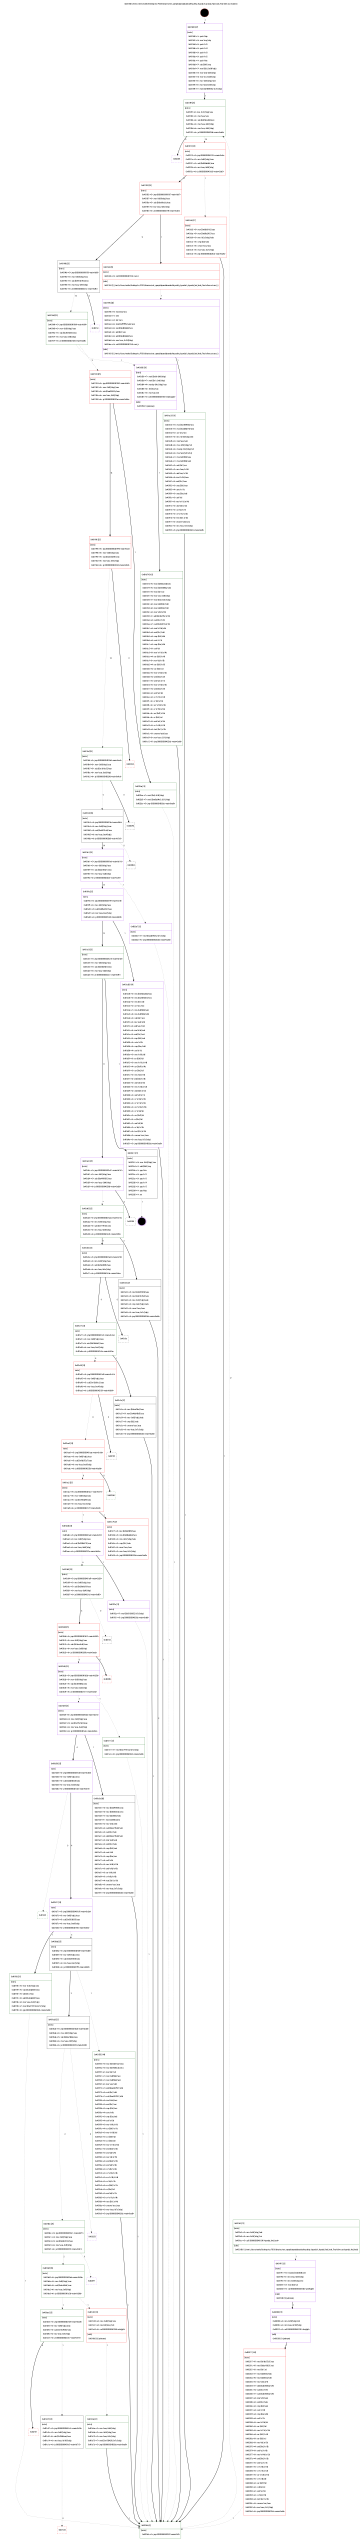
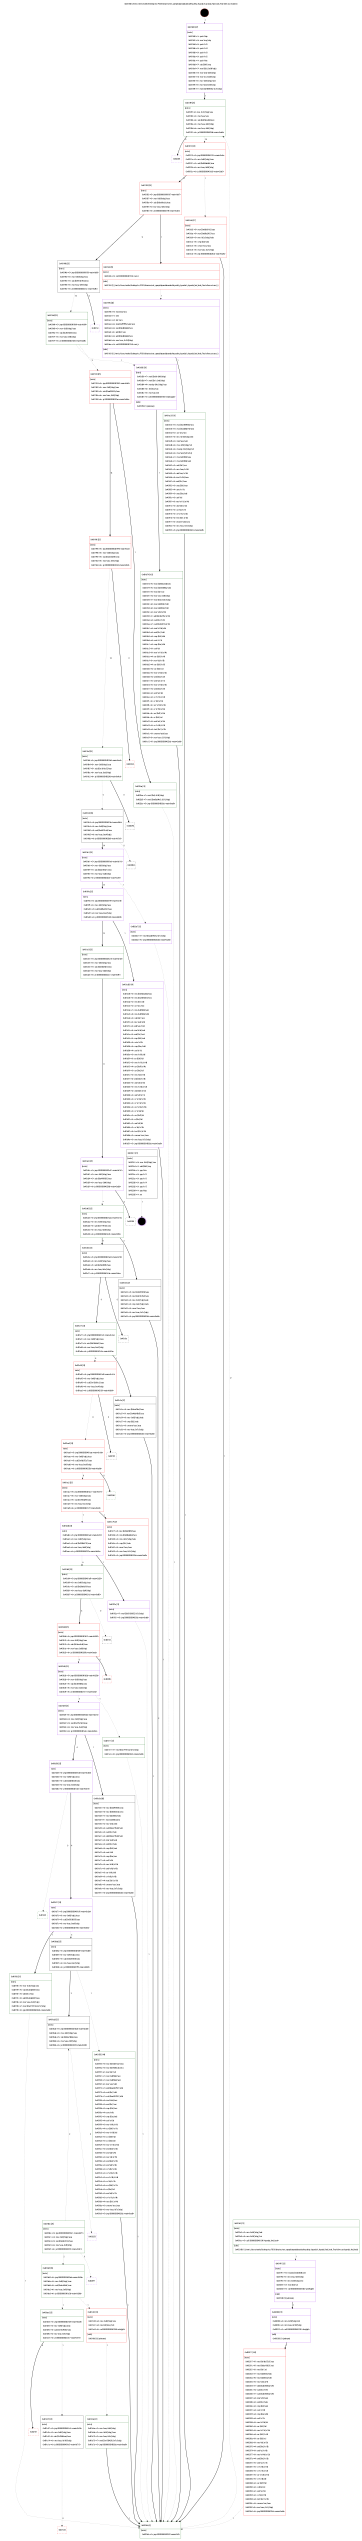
edge "0x401a13 [25]" -> "0x4022c1 [21]": removed, label "1"
edge "0x401ba3 [25]" -> "0x401bbc [25]": reversed
